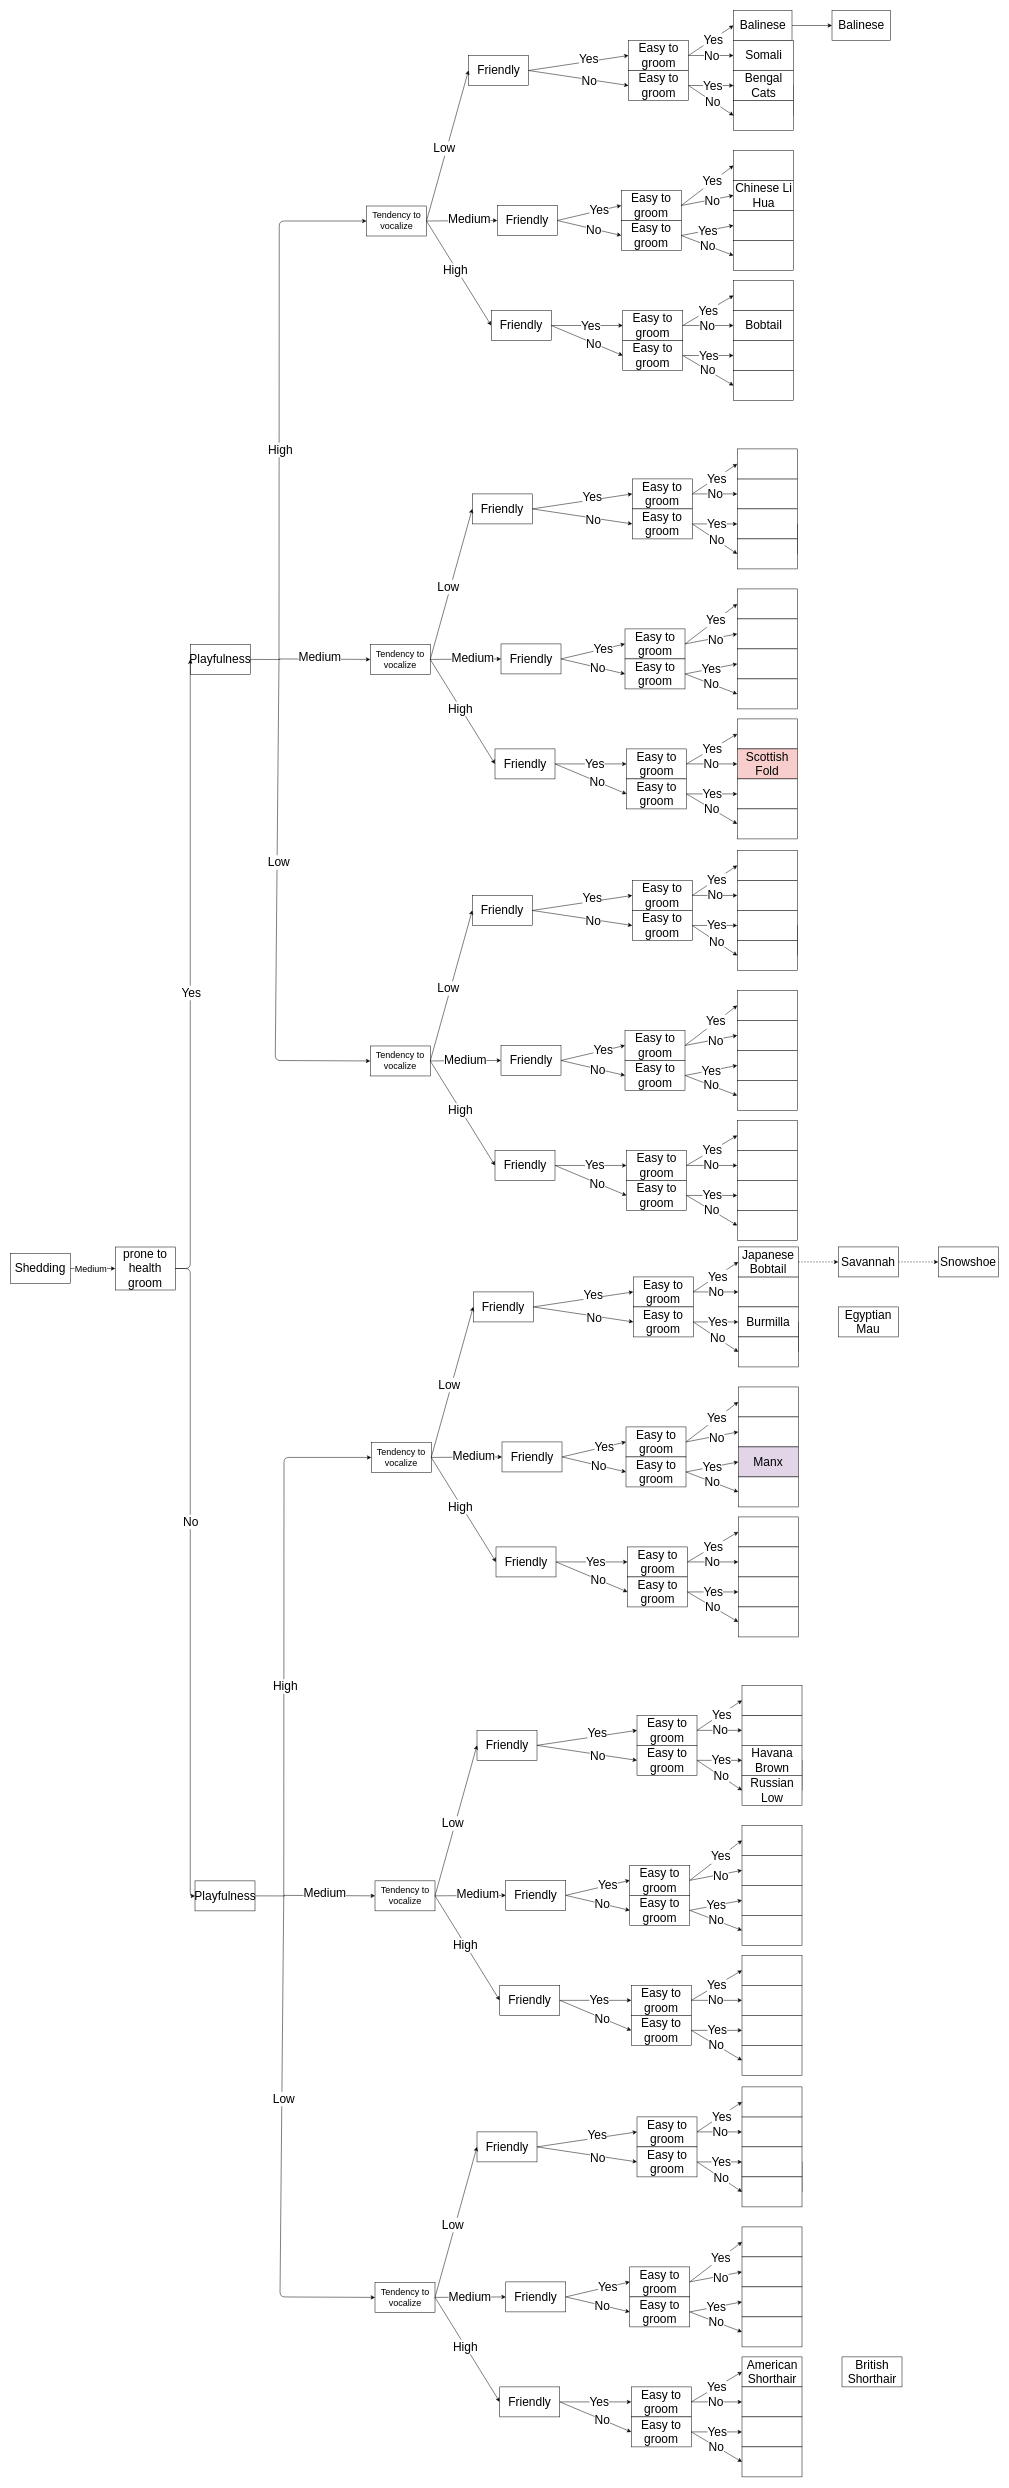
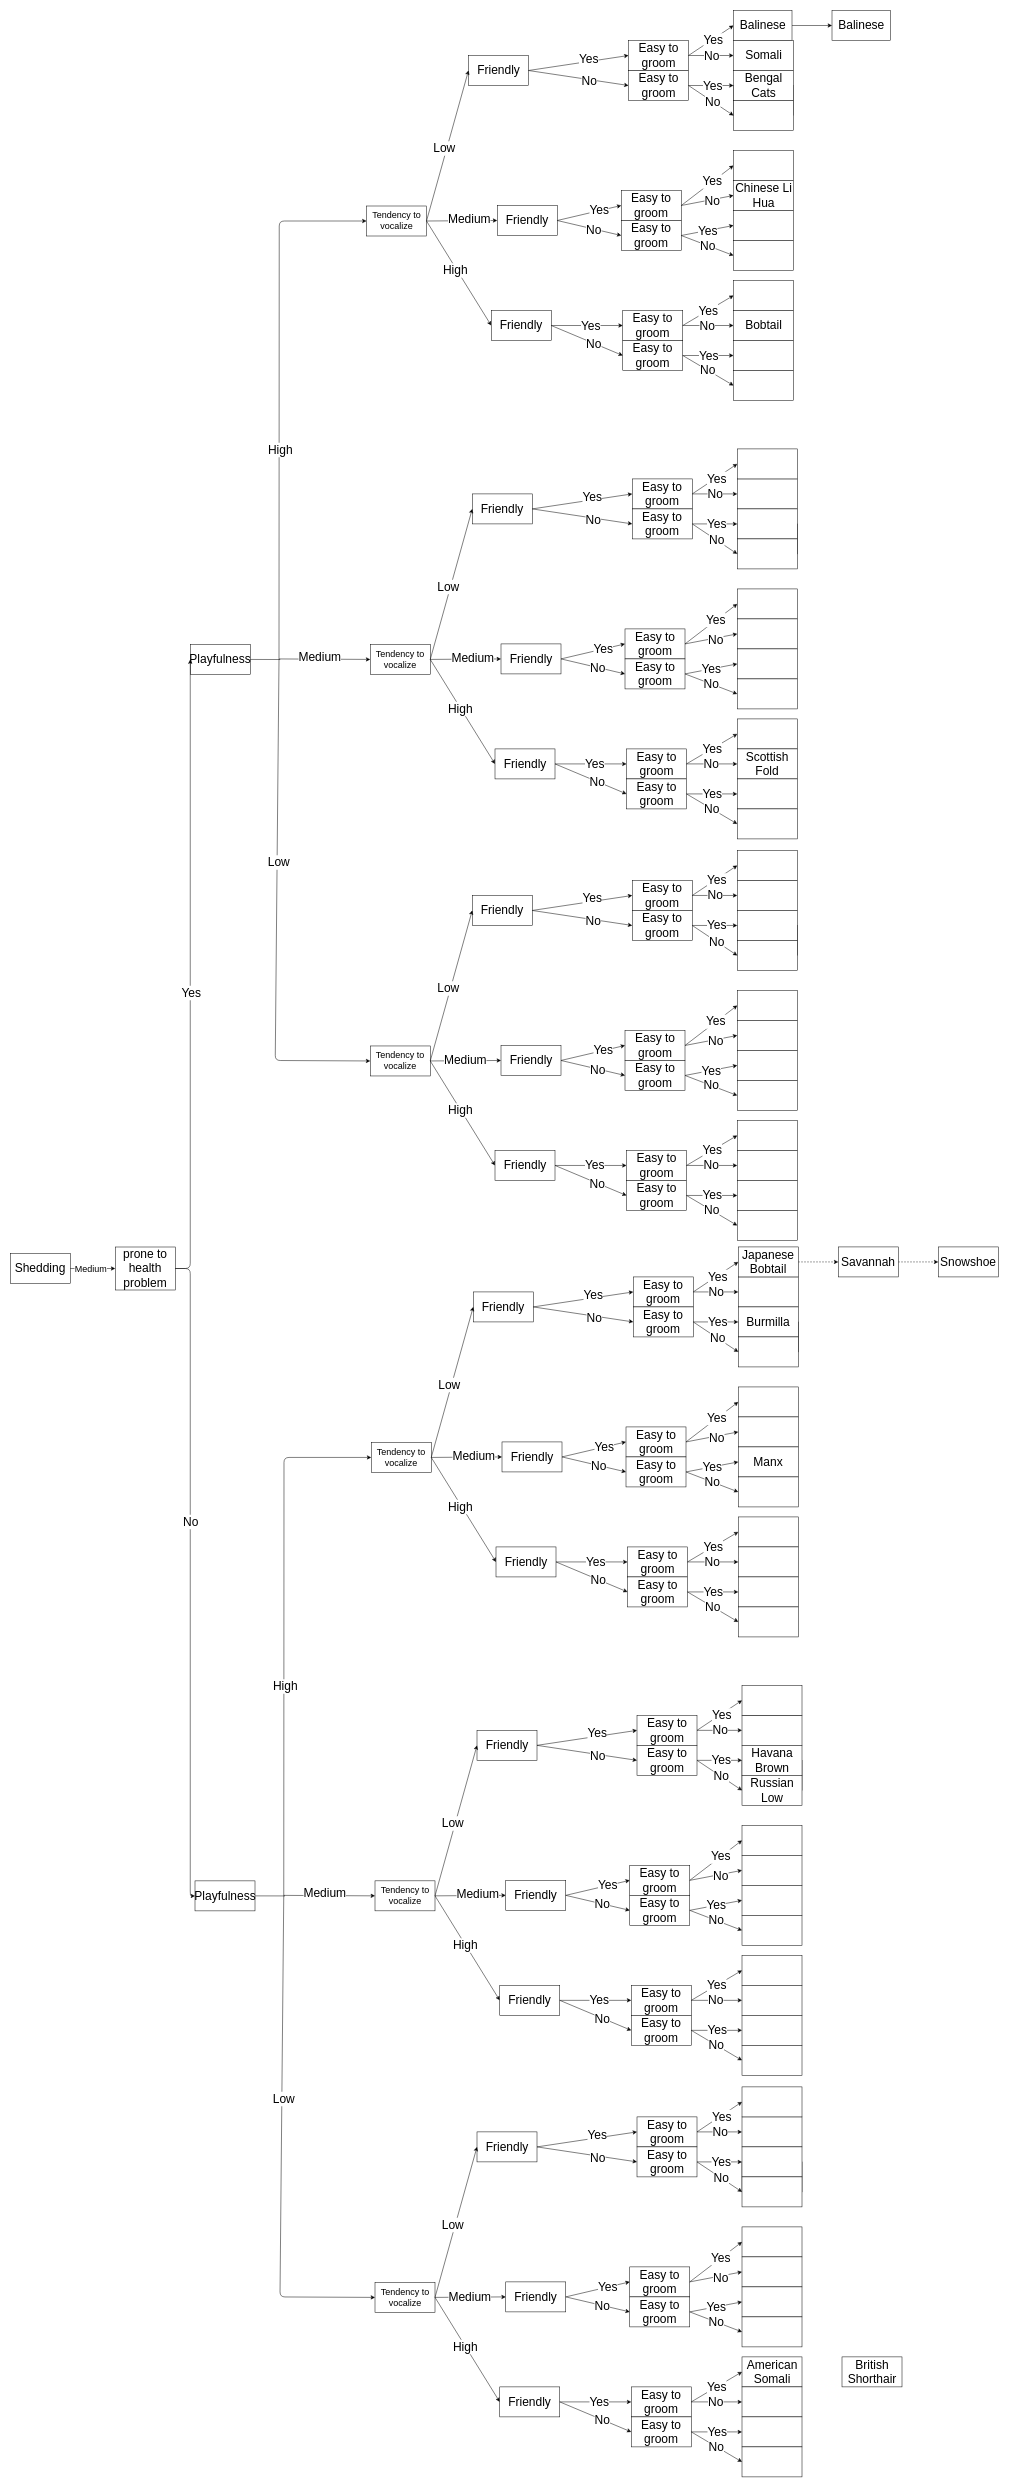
node "Scottish Fold": fillcolor #f8cecc -> #ffffff
node "prone to health groom": label "prone to health groom" -> "prone to health problem"
node "Egyptian Mau": removed
node "Manx": fillcolor #e1d5e7 -> #ffffff
node "American Shorthair": label "American Shorthair" -> "American Somali"
